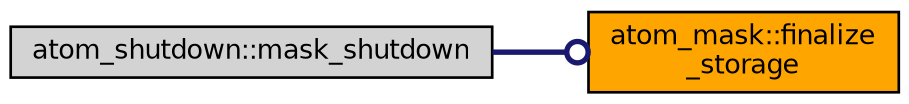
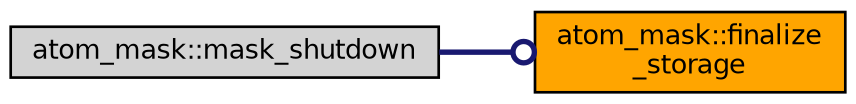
node "atom_shutdown::mask_shutdown": label "atom_shutdown::mask_shutdown" -> "atom_mask::mask_shutdown"
